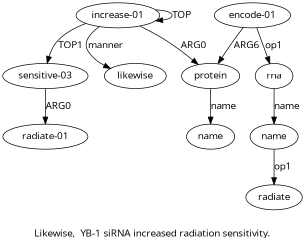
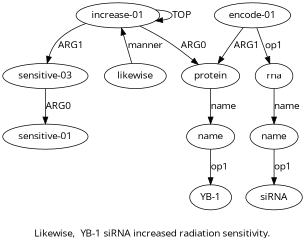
edge "increase-01" -> "sensitive-03": label "TOP1" -> "ARG1"
edge "encode-01" -> "protein": label "ARG6" -> "ARG1"
edge "increase-01" -> "likewise": reversed
node "radiate-01": label "radiate-01" -> "sensitive-01"
node "YB-1": added
node "radiate": label "radiate" -> "siRNA"
